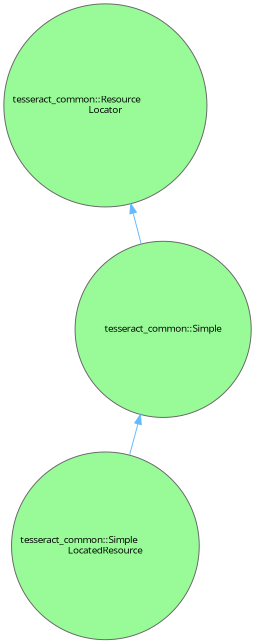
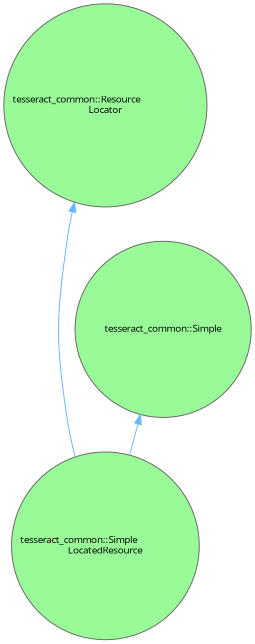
edge "tesseract_common::Simple" -> "tesseract_common::Resource Locator": now "tesseract_common::Simple LocatedResource" -> "tesseract_common::Resource Locator"
